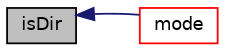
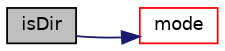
edge "mode" -> "isDir": reversed
